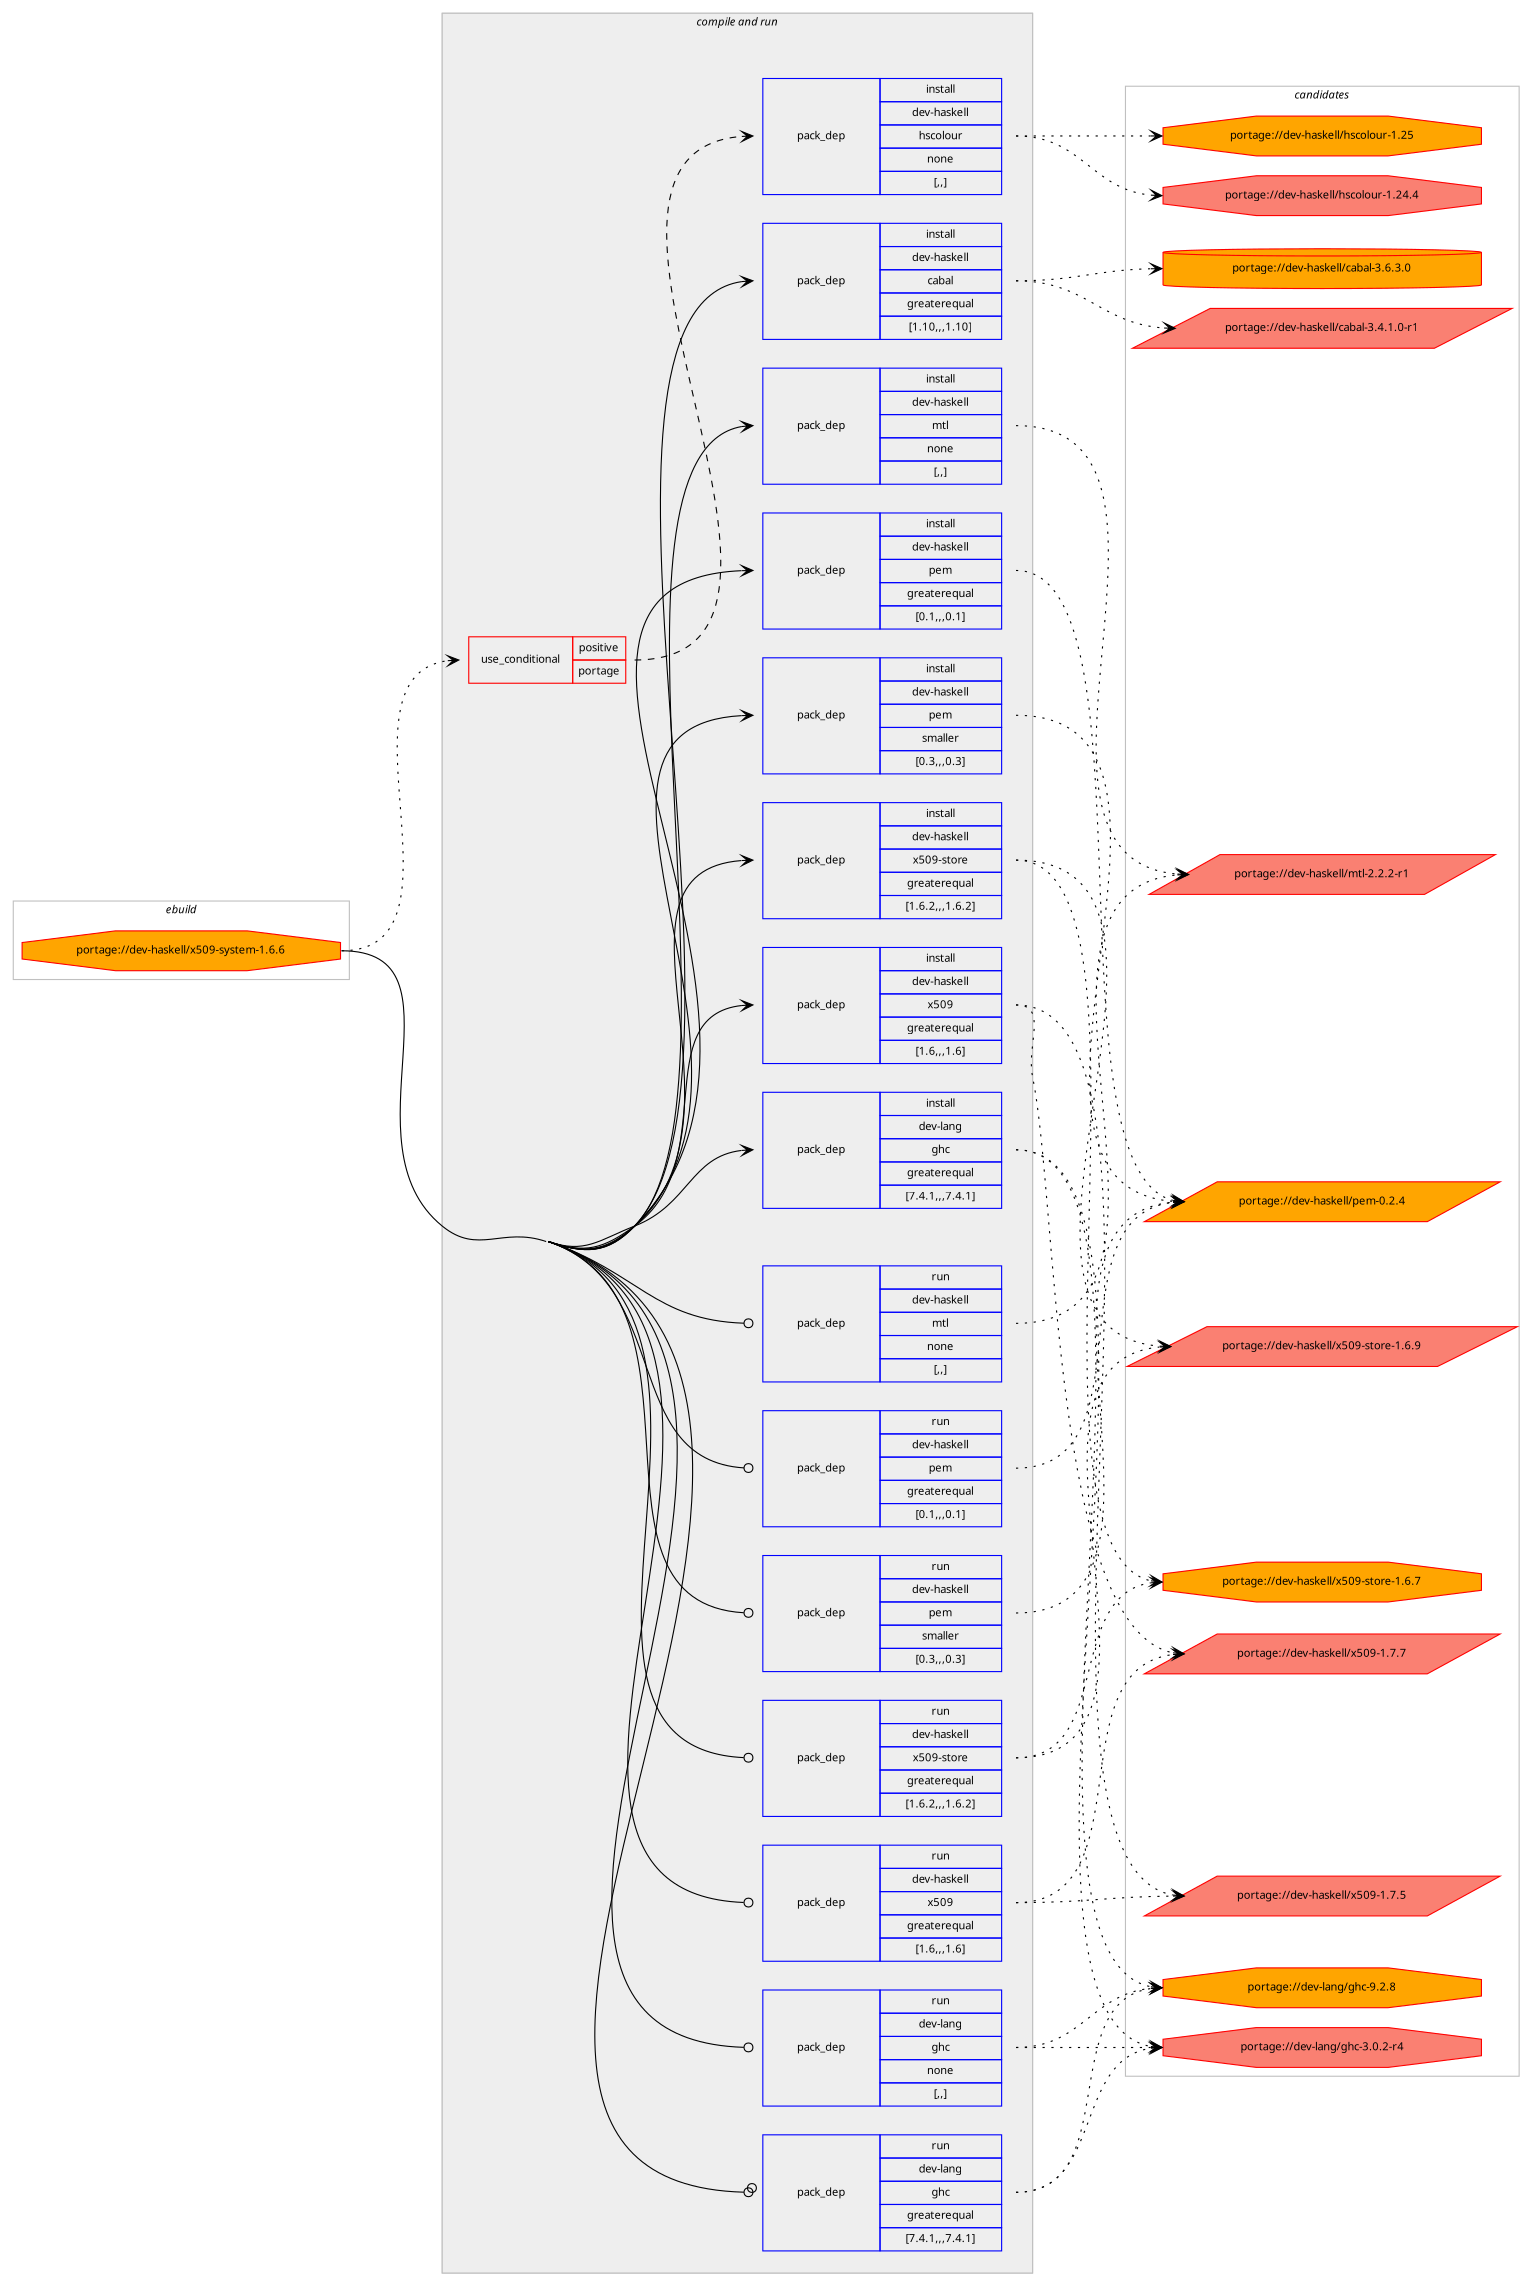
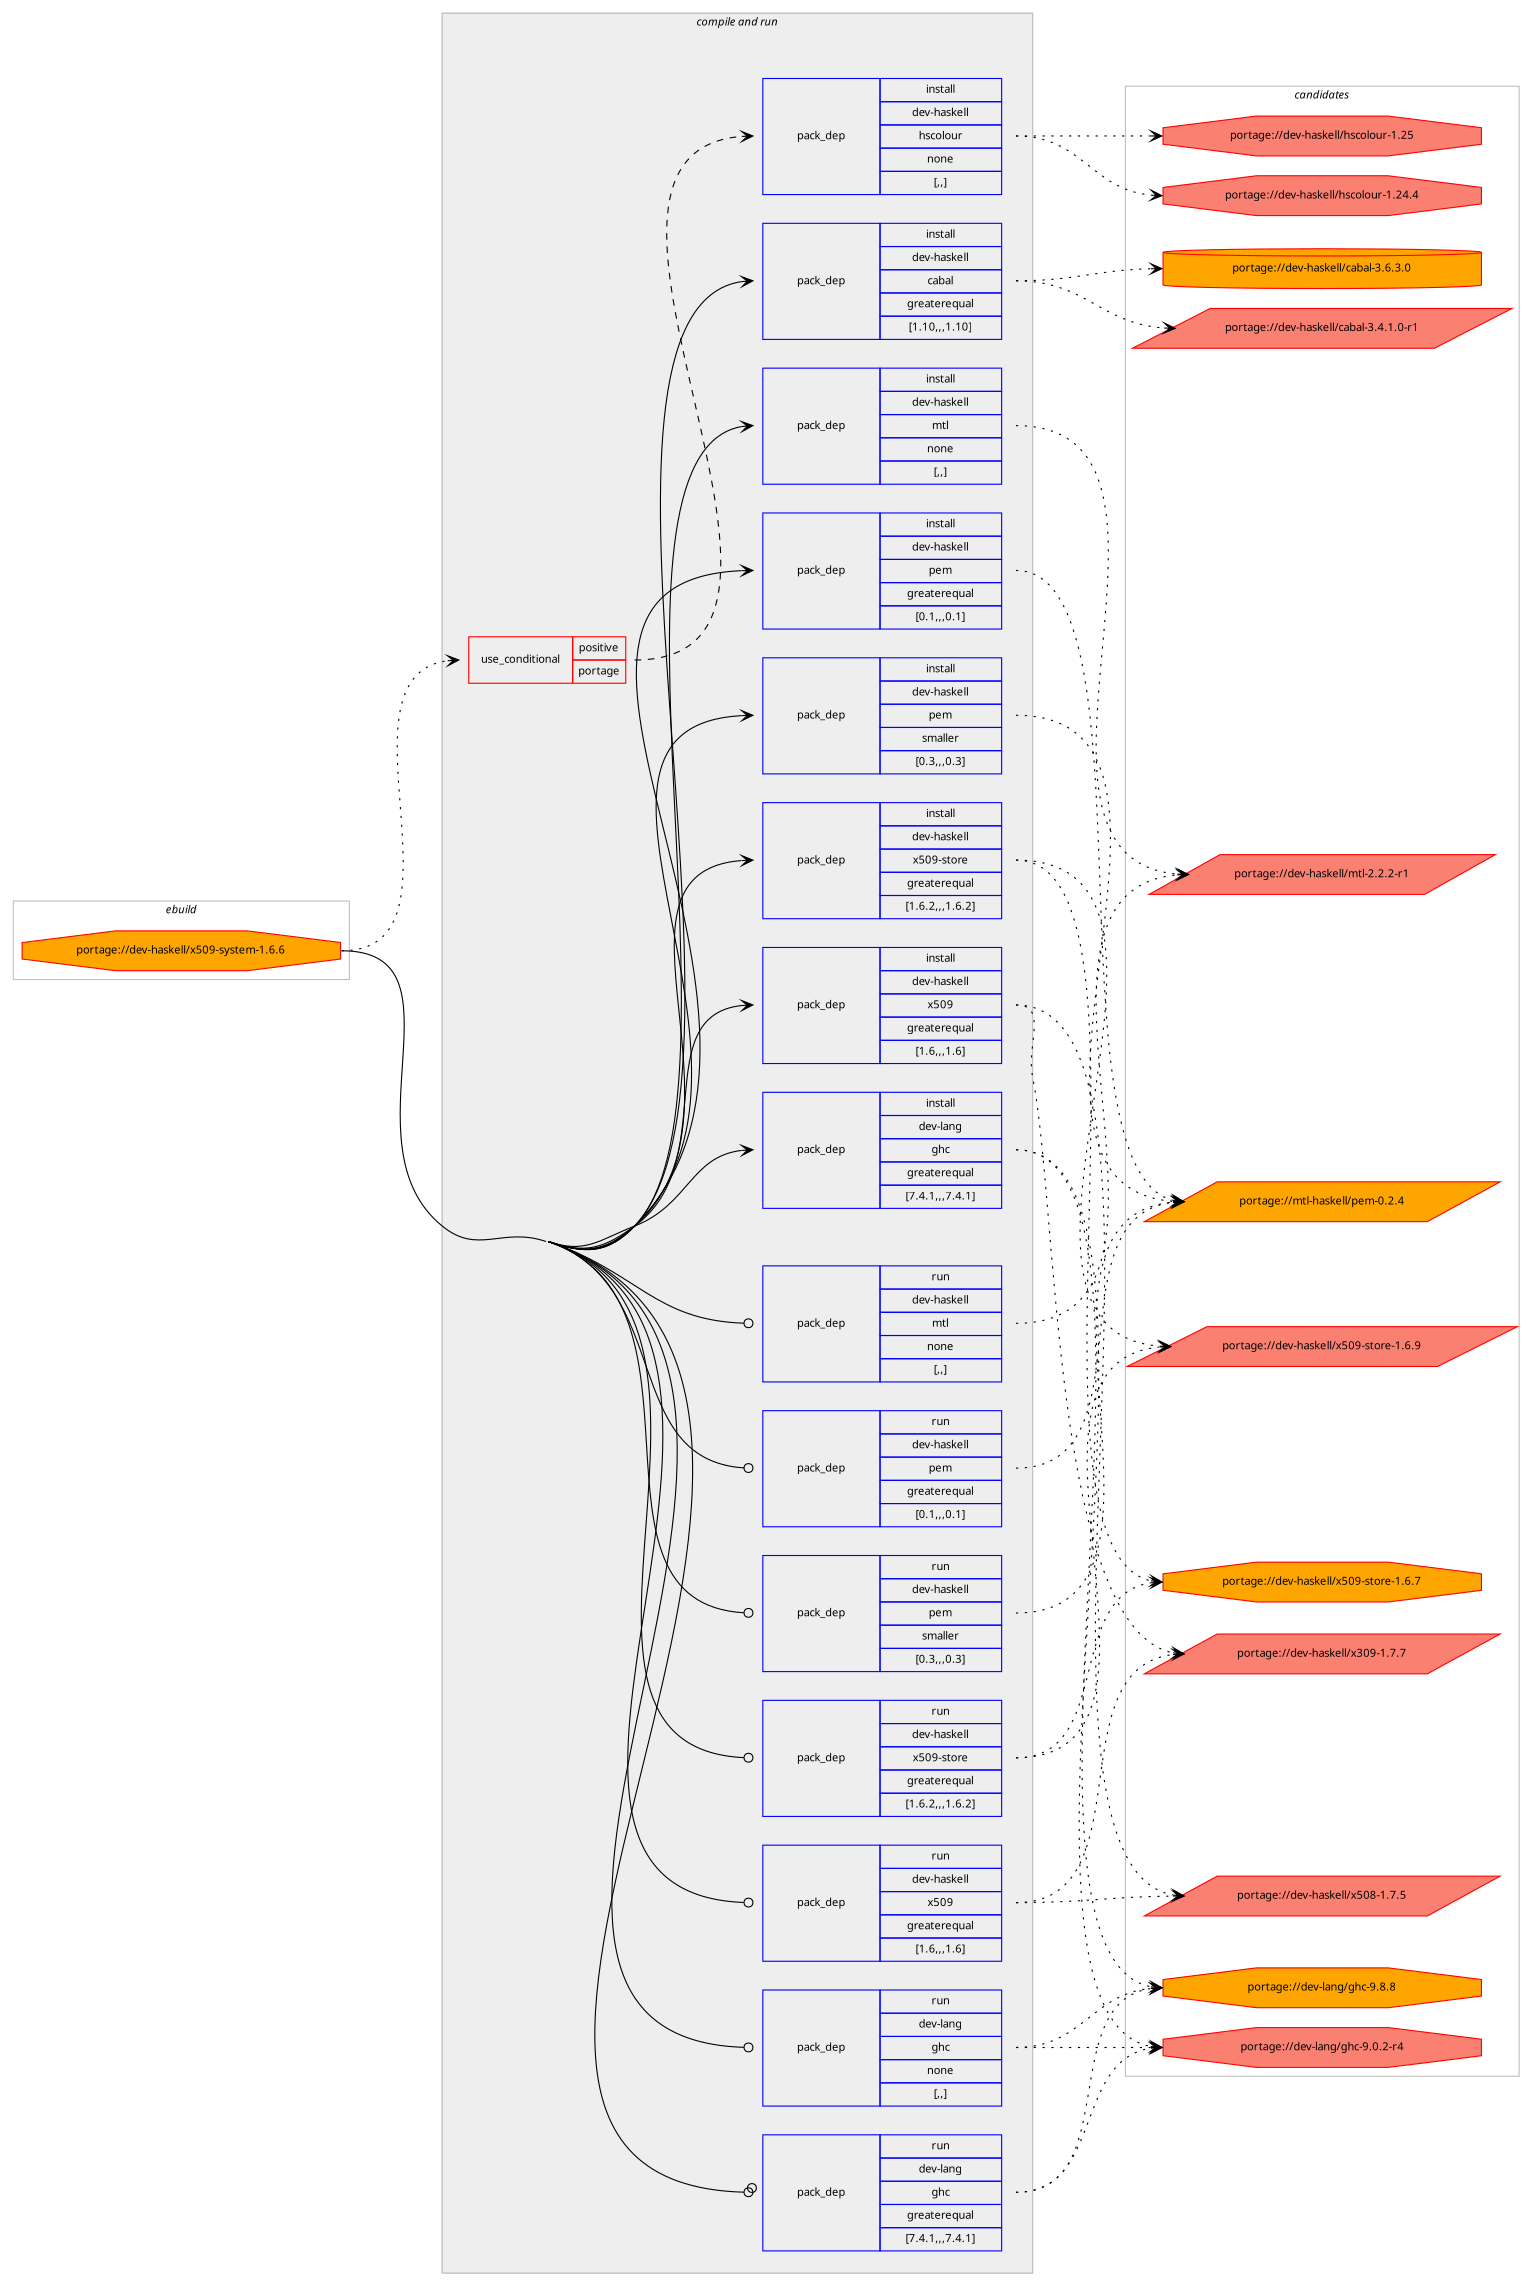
node "portage://dev-haskell/hscolour-1.25": fillcolor orange -> salmon
node "portage://dev-haskell/pem-0.2.4": label "portage://dev-haskell/pem-0.2.4" -> "portage://mtl-haskell/pem-0.2.4"
node "portage://dev-haskell/x509-1.7.7": label "portage://dev-haskell/x509-1.7.7" -> "portage://dev-haskell/x309-1.7.7"
node "portage://dev-haskell/x509-1.7.5": label "portage://dev-haskell/x509-1.7.5" -> "portage://dev-haskell/x508-1.7.5"
node "portage://dev-lang/ghc-9.2.8": label "portage://dev-lang/ghc-9.2.8" -> "portage://dev-lang/ghc-9.8.8"
node "portage://dev-lang/ghc-3.0.2-r4": label "portage://dev-lang/ghc-3.0.2-r4" -> "portage://dev-lang/ghc-9.0.2-r4"
